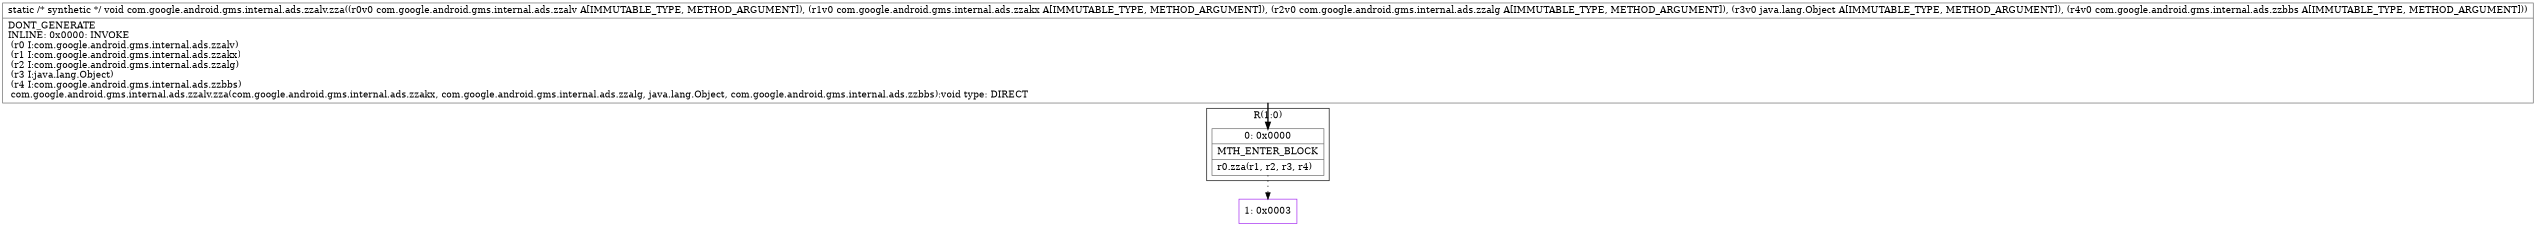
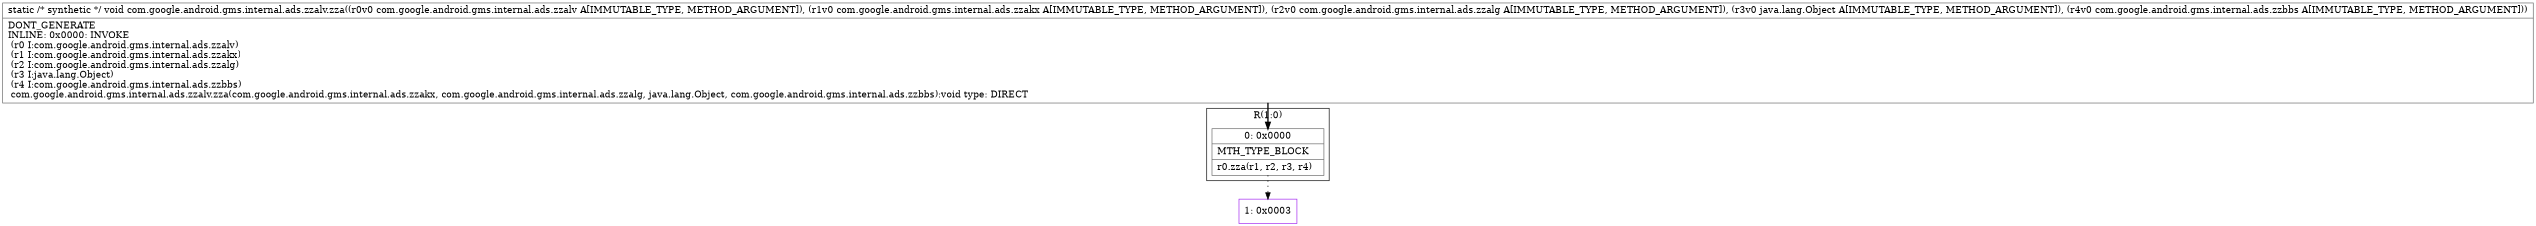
node "0: 0x0000": text "MTH_ENTER_BLOCK" -> "MTH_TYPE_BLOCK"
